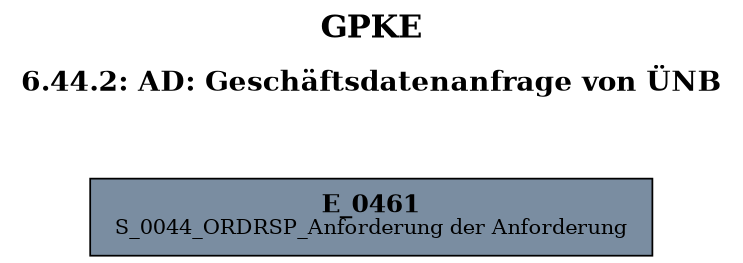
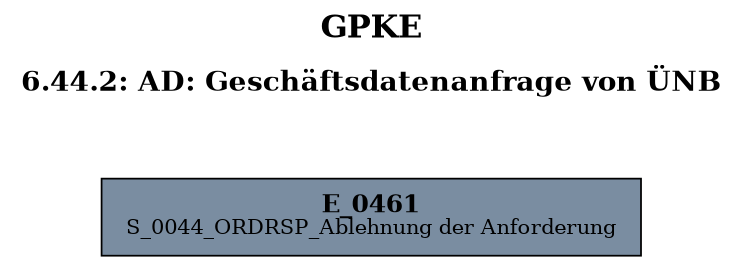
node "E_0461": text "S_0044_ORDRSP_Anforderung der Anforderung" -> "S_0044_ORDRSP_Ablehnung der Anforderung"
